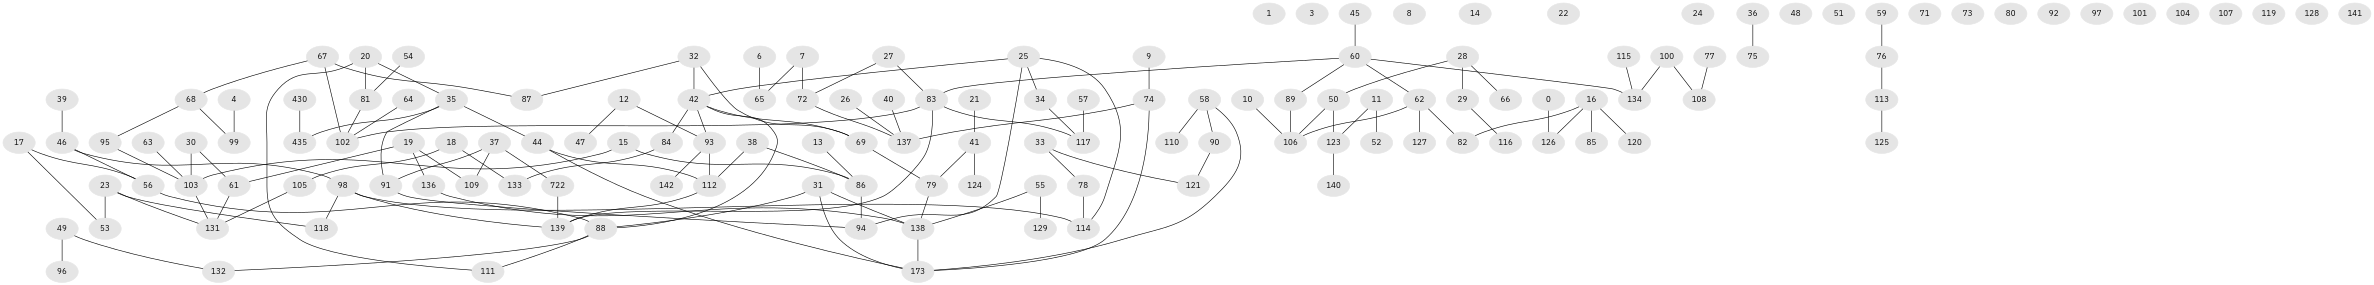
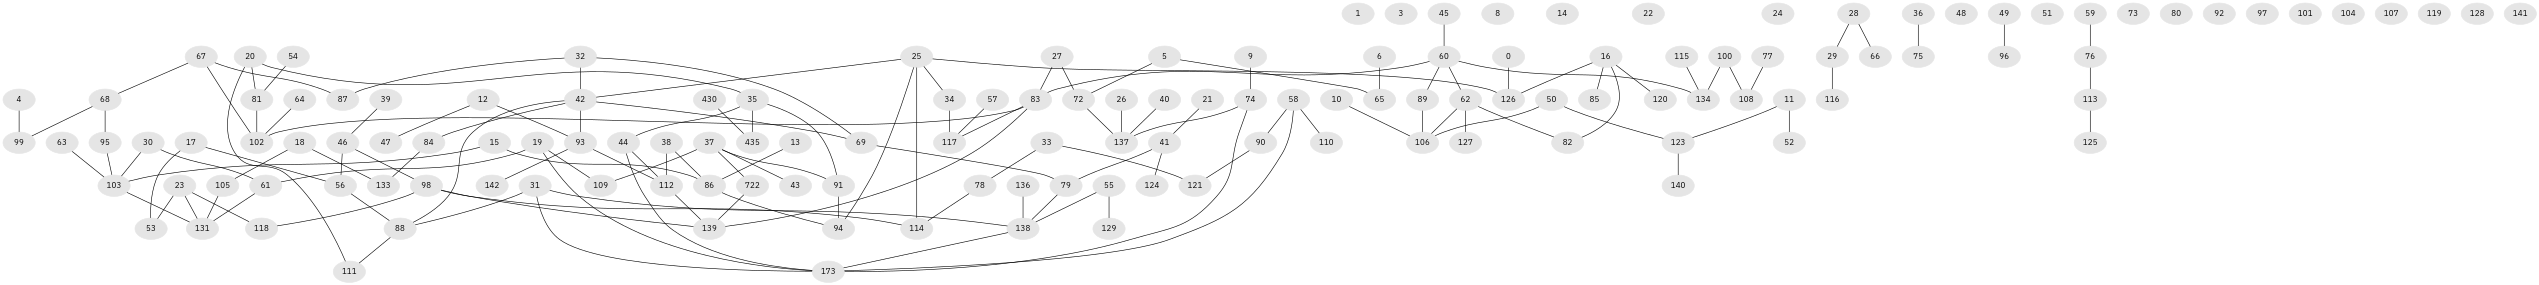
node "71": removed
node "7": label "7" -> "5"
edge "25" -- "126": added
edge "28" -- "50": removed
edge "19" -- "136": now "19" -- "173"
node "43": added
node "132": removed
